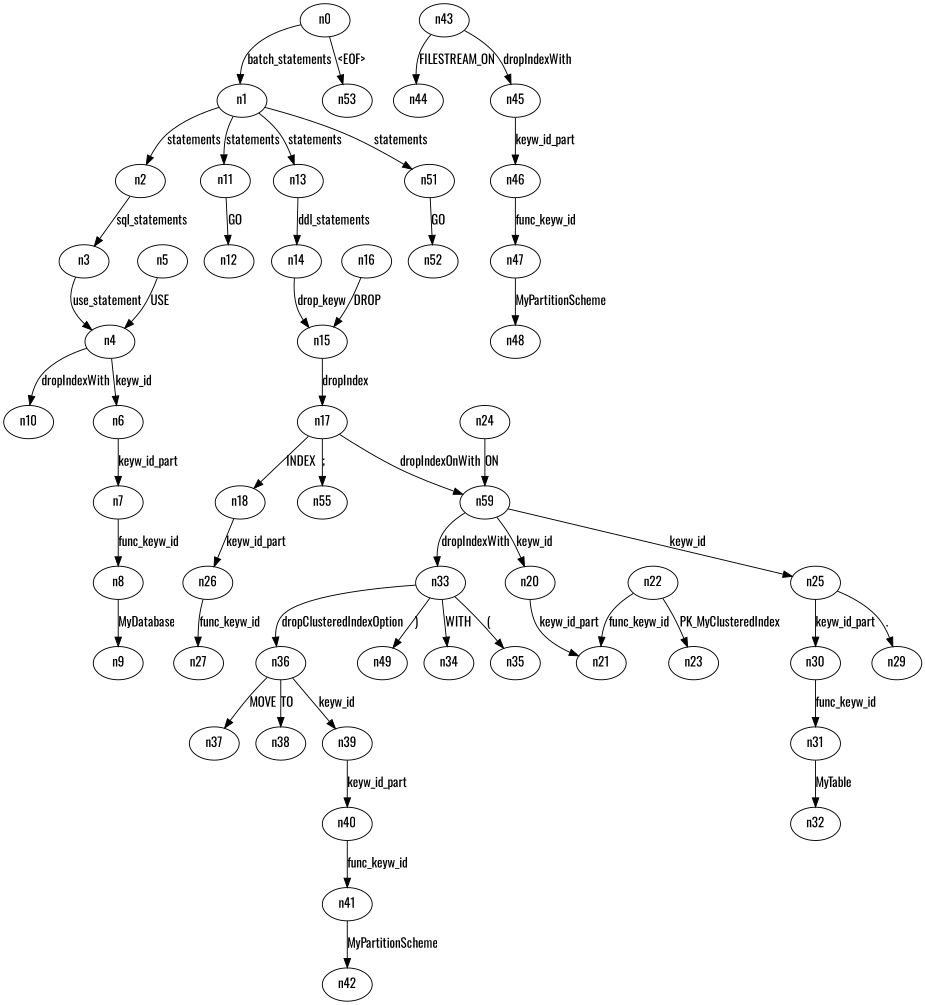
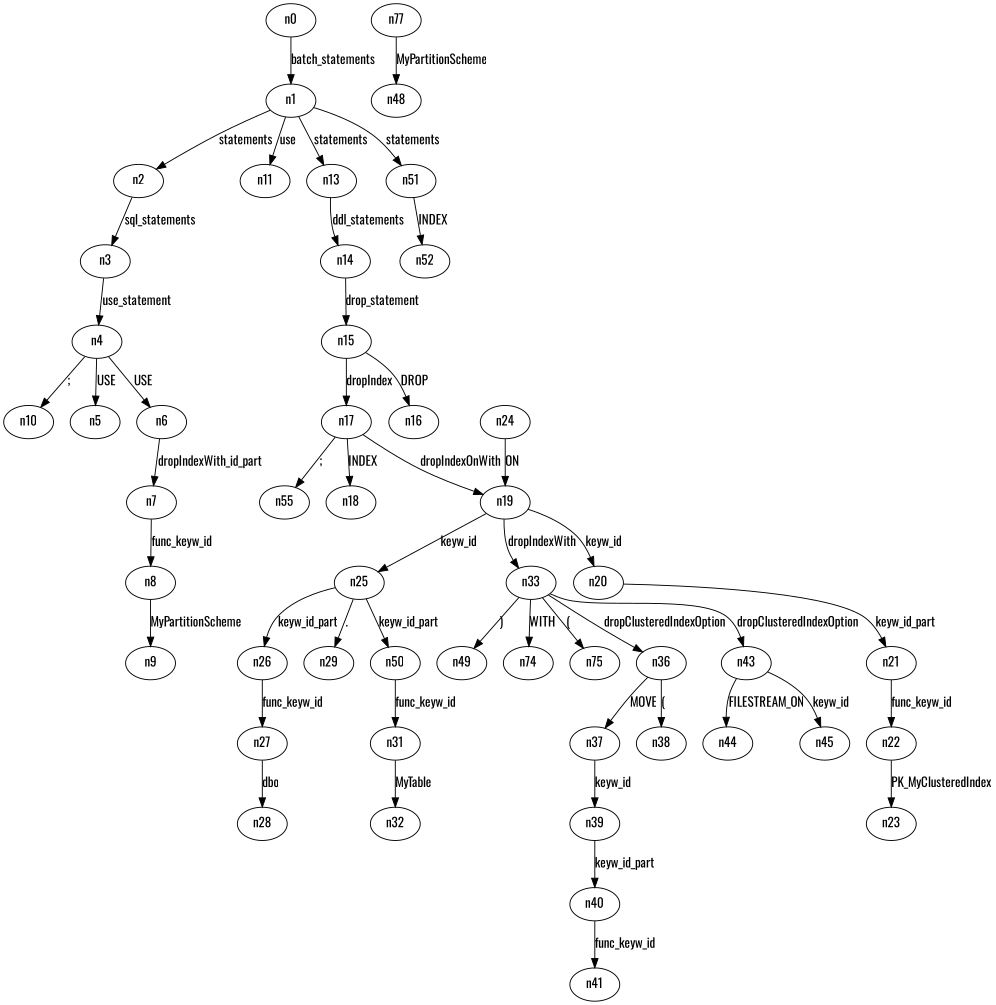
edge "n43" -> "n45": label "dropIndexWith" -> "keyw_id"
node "n53": removed
edge "n1" -> "n11": label "statements" -> "use"
node "n46": removed
edge "n51" -> "n52": label "GO" -> "INDEX"
node "n12": removed
node "n47": label "n47" -> "n77"
edge "n16" -> "n15": reversed
edge "n5" -> "n4": reversed
edge "n14" -> "n15": label "drop_keyw" -> "drop_statement"
edge "n4" -> "n10": label "dropIndexWith" -> ";"
edge "n4" -> "n6": label "keyw_id" -> "USE"
edge "n6" -> "n7": label "keyw_id_part" -> "dropIndexWith_id_part"
node "n59": label "n59" -> "n19"
edge "n18" -> "n26": now "n25" -> "n26"
edge "n33" -> "n43": added, label "dropClusteredIndexOption"
edge "n22" -> "n21": reversed
edge "n8" -> "n9": label "MyDatabase" -> "MyPartitionScheme"
node "n34": label "n34" -> "n74"
node "n35": label "n35" -> "n75"
node "n30": label "n30" -> "n50"
edge "n36" -> "n39": now "n37" -> "n39"
edge "n36" -> "n38": label "TO" -> "("
node "n28": added
node "n42": removed
